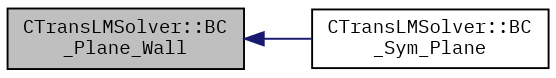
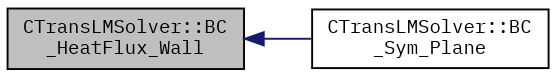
node "CTransLMSolver::BC _Plane_Wall": label "CTransLMSolver::BC _Plane_Wall" -> "CTransLMSolver::BC _HeatFlux_Wall"
